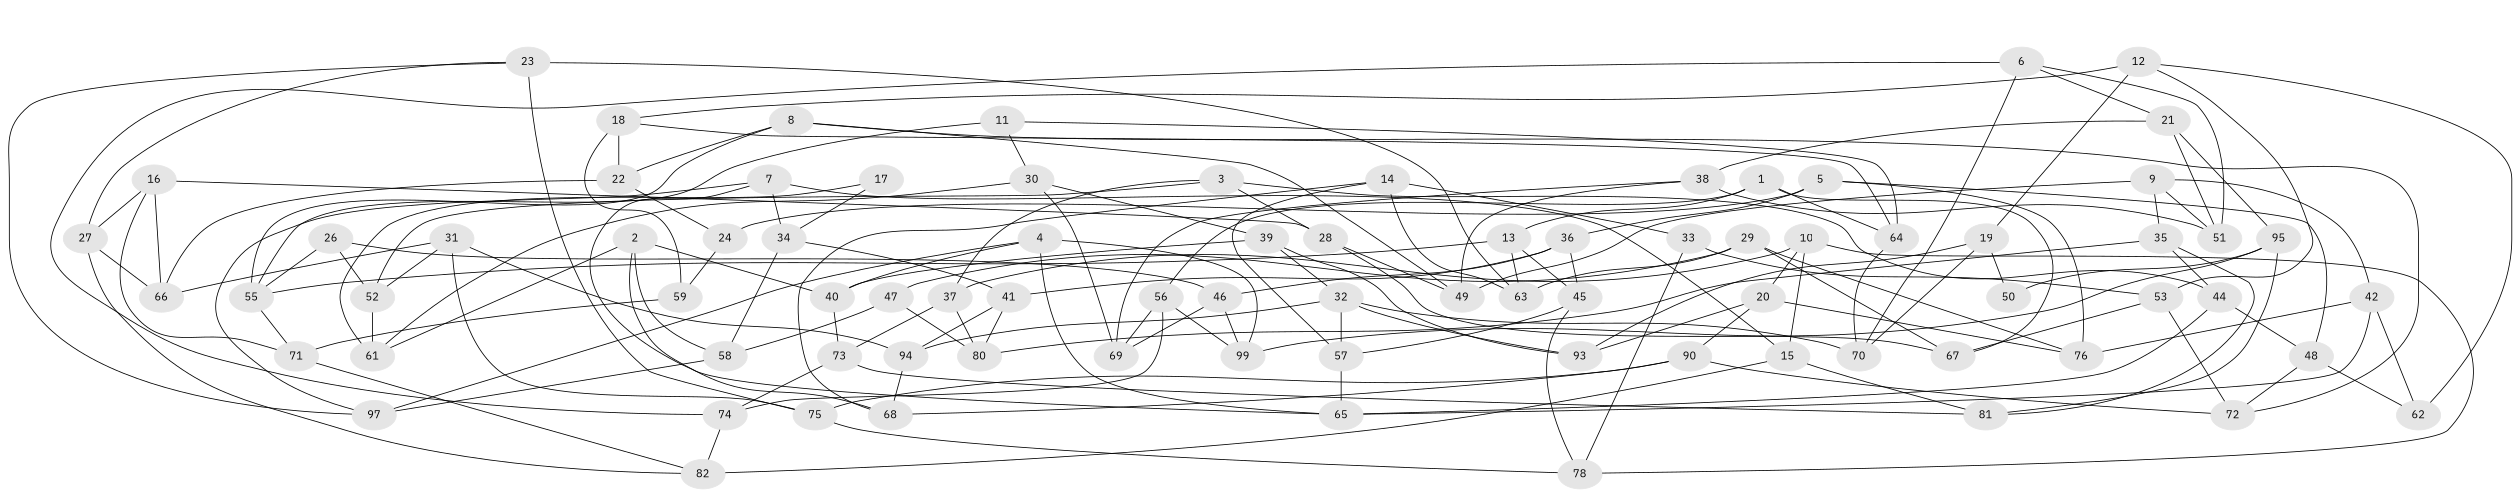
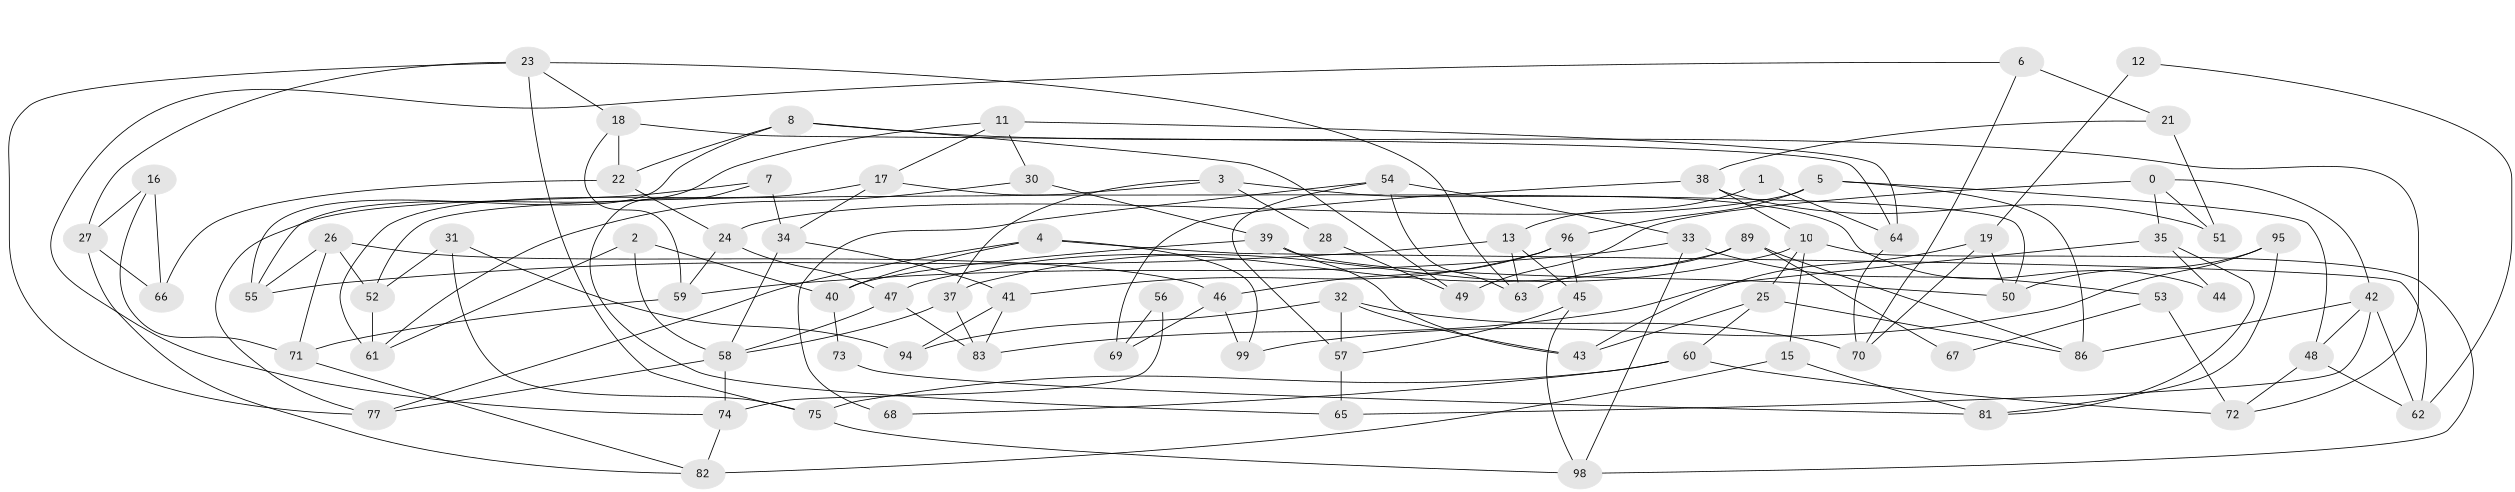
edge "12" -- "18": now "23" -- "18"
edge "6" -- "51": removed
edge "11" -- "17": added
node "14": label "14" -> "54"
node "9": label "9" -> "0"
edge "21" -- "95": removed
edge "12" -- "53": removed
edge "16" -- "28": removed
edge "17" -- "50": added
edge "7" -- "15": removed
edge "1" -- "67": removed
edge "1" -- "56": removed
edge "38" -- "49": now "38" -- "10"
node "36": label "36" -> "96"
node "29": label "29" -> "89"
edge "31" -- "66": removed
edge "24" -- "47": added
edge "33" -- "59": added
edge "39" -- "32": now "39" -- "50"
edge "30" -- "69": removed
node "20": label "20" -> "25"
edge "55" -- "71": now "26" -- "71"
edge "37" -- "73": now "37" -- "58"
edge "56" -- "99": removed
edge "44" -- "48": now "42" -- "48"
edge "28" -- "67": removed
node "80": label "80" -> "83"
node "93": label "93" -> "43"
node "90": label "90" -> "60"
node "76": label "76" -> "86"
edge "73" -- "74": now "58" -- "74"
edge "2" -- "68": removed
edge "94" -- "68": removed
edge "4" -- "65": now "4" -- "62"
edge "44" -- "65": removed
node "97": label "97" -> "77"
node "78": label "78" -> "98"
